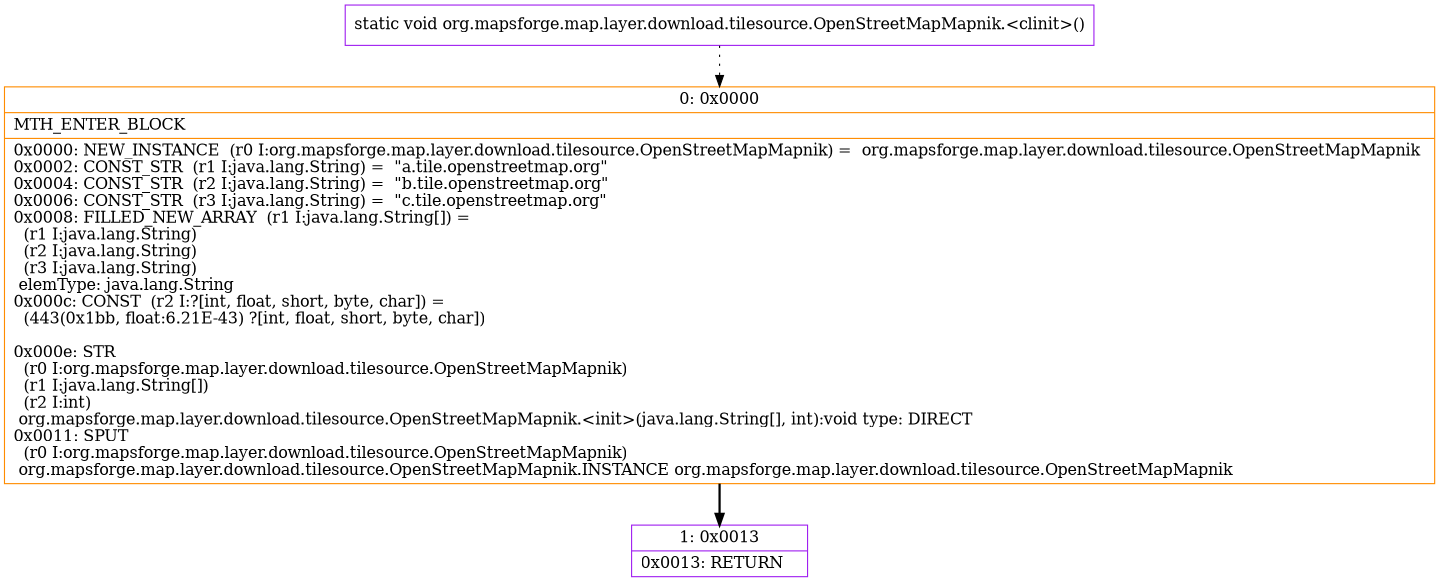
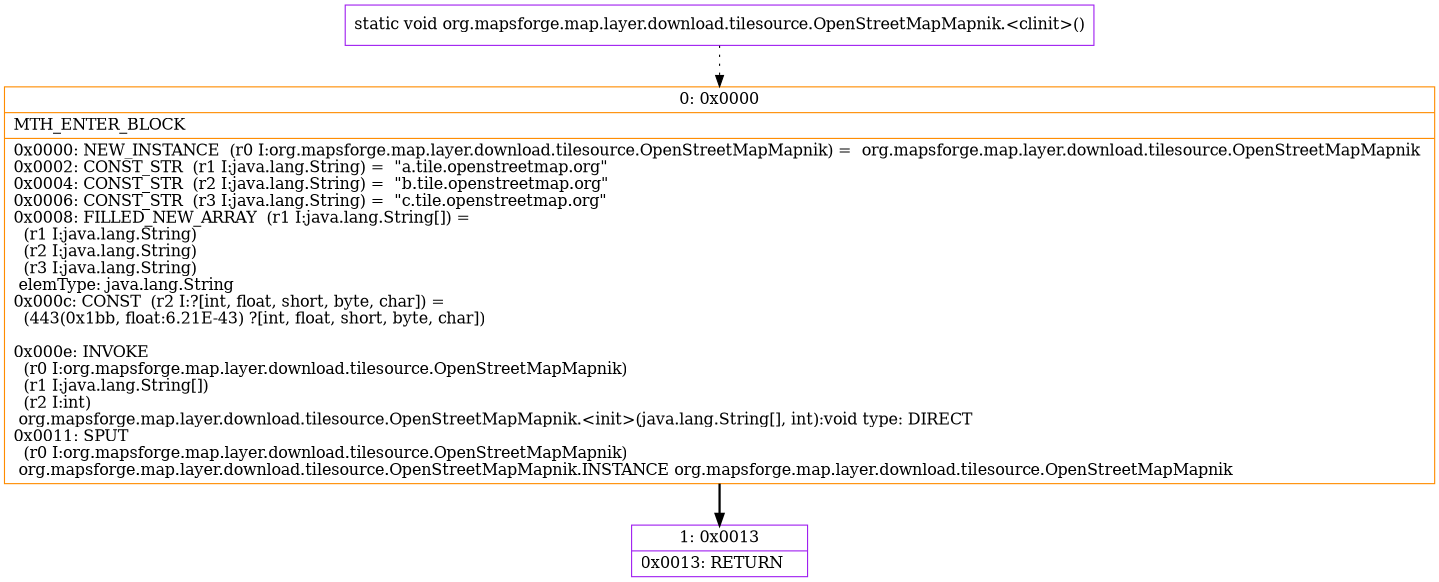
node "0: 0x0000": text "0x000e: STR" -> "0x000e: INVOKE"
